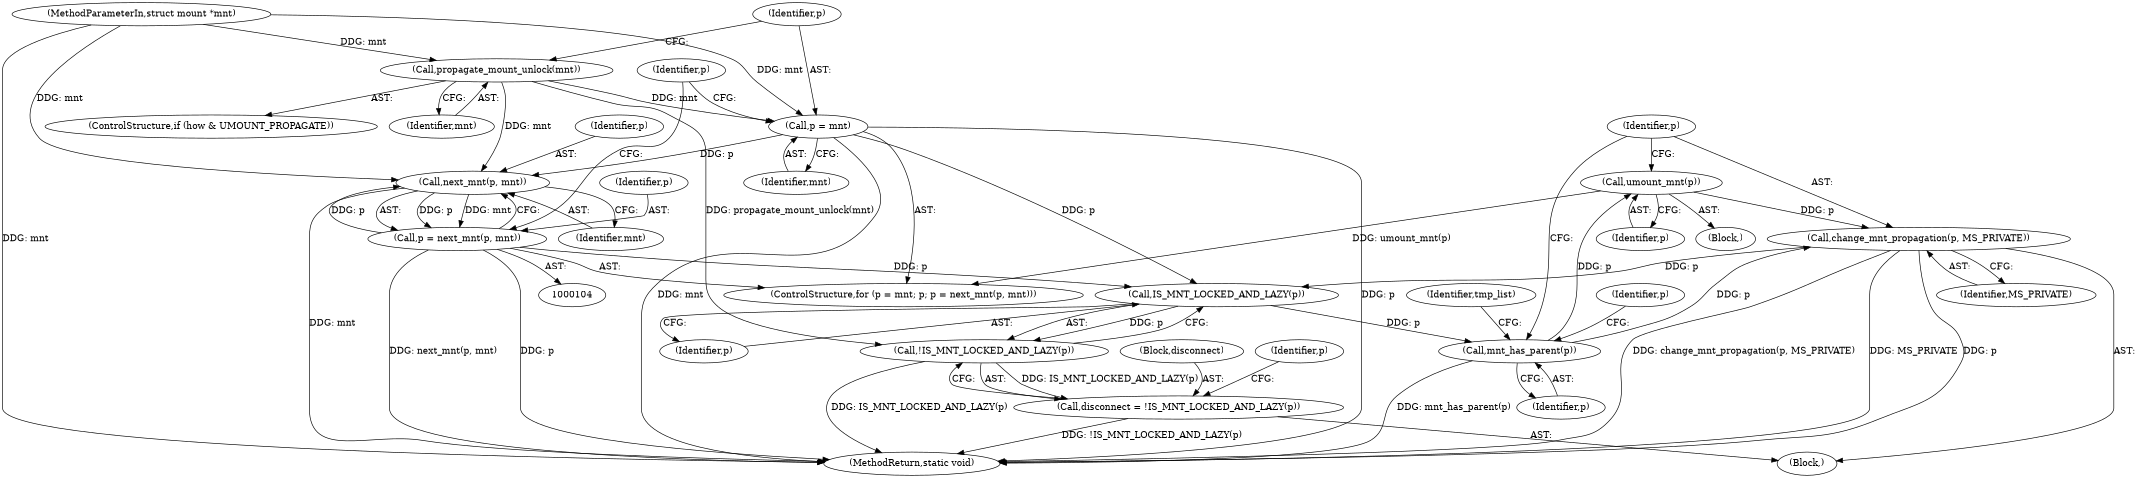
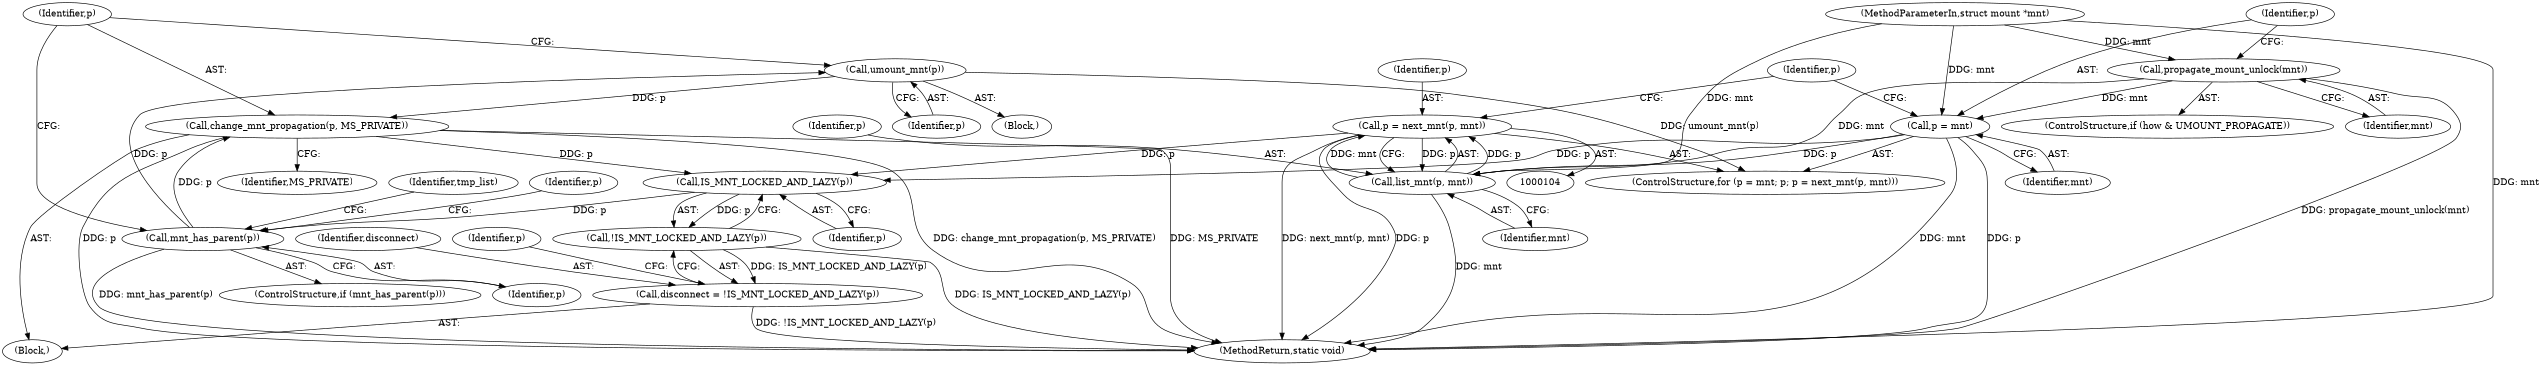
node "(Call,next_mnt(p, mnt))": label "(Call,next_mnt(p, mnt))" -> "(Call,list_mnt(p, mnt))"
edge "(Call,propagate_mount_unlock(mnt))" -> "(Call,!IS_MNT_LOCKED_AND_LAZY(p))": now "(Call,propagate_mount_unlock(mnt))" -> "(MethodReturn,static void)"
edge "(Identifier,MS_PRIVATE)" -> "(Call,change_mnt_propagation(p, MS_PRIVATE))": removed, label "AST:"
node "(ControlStructure,if (mnt_has_parent(p)))": added
node "(Block,disconnect)": label "(Block,disconnect)" -> "(Identifier,disconnect)"
